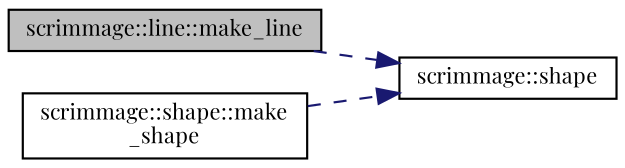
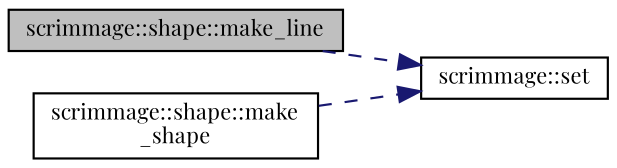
node "scrimmage::line::make_line": label "scrimmage::line::make_line" -> "scrimmage::shape::make_line"
node "scrimmage::shape": label "scrimmage::shape" -> "scrimmage::set"
